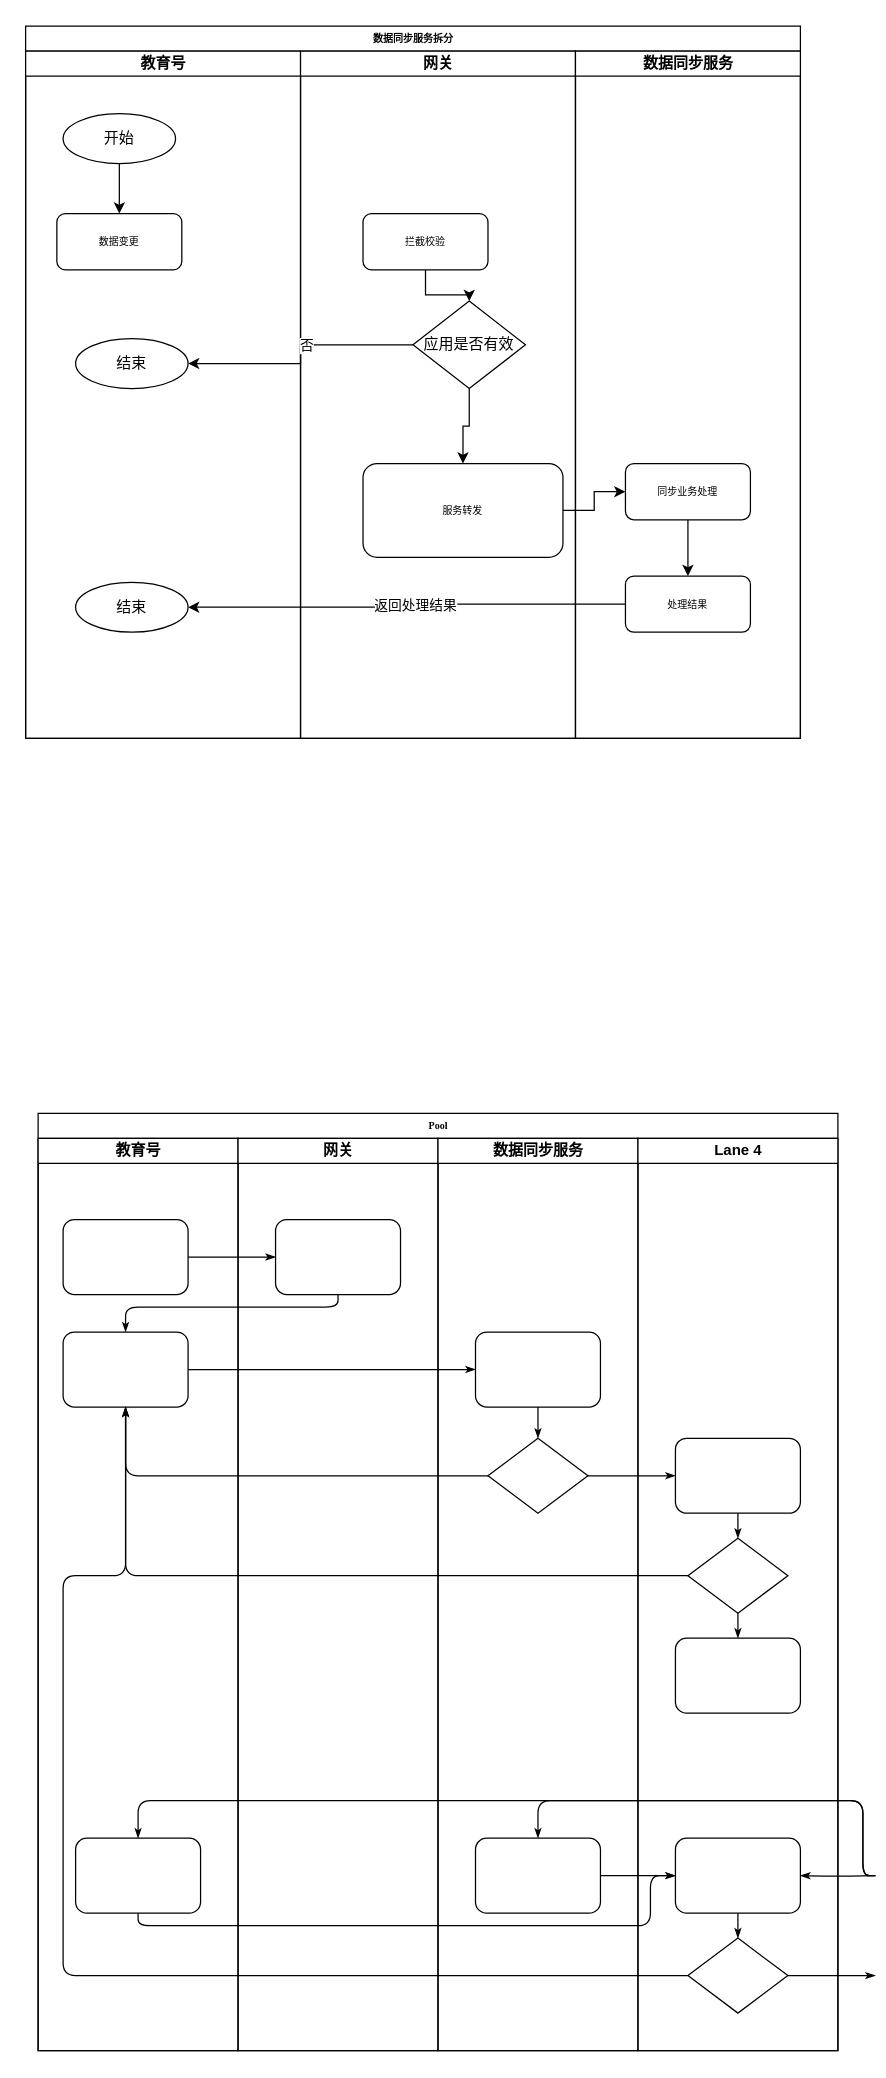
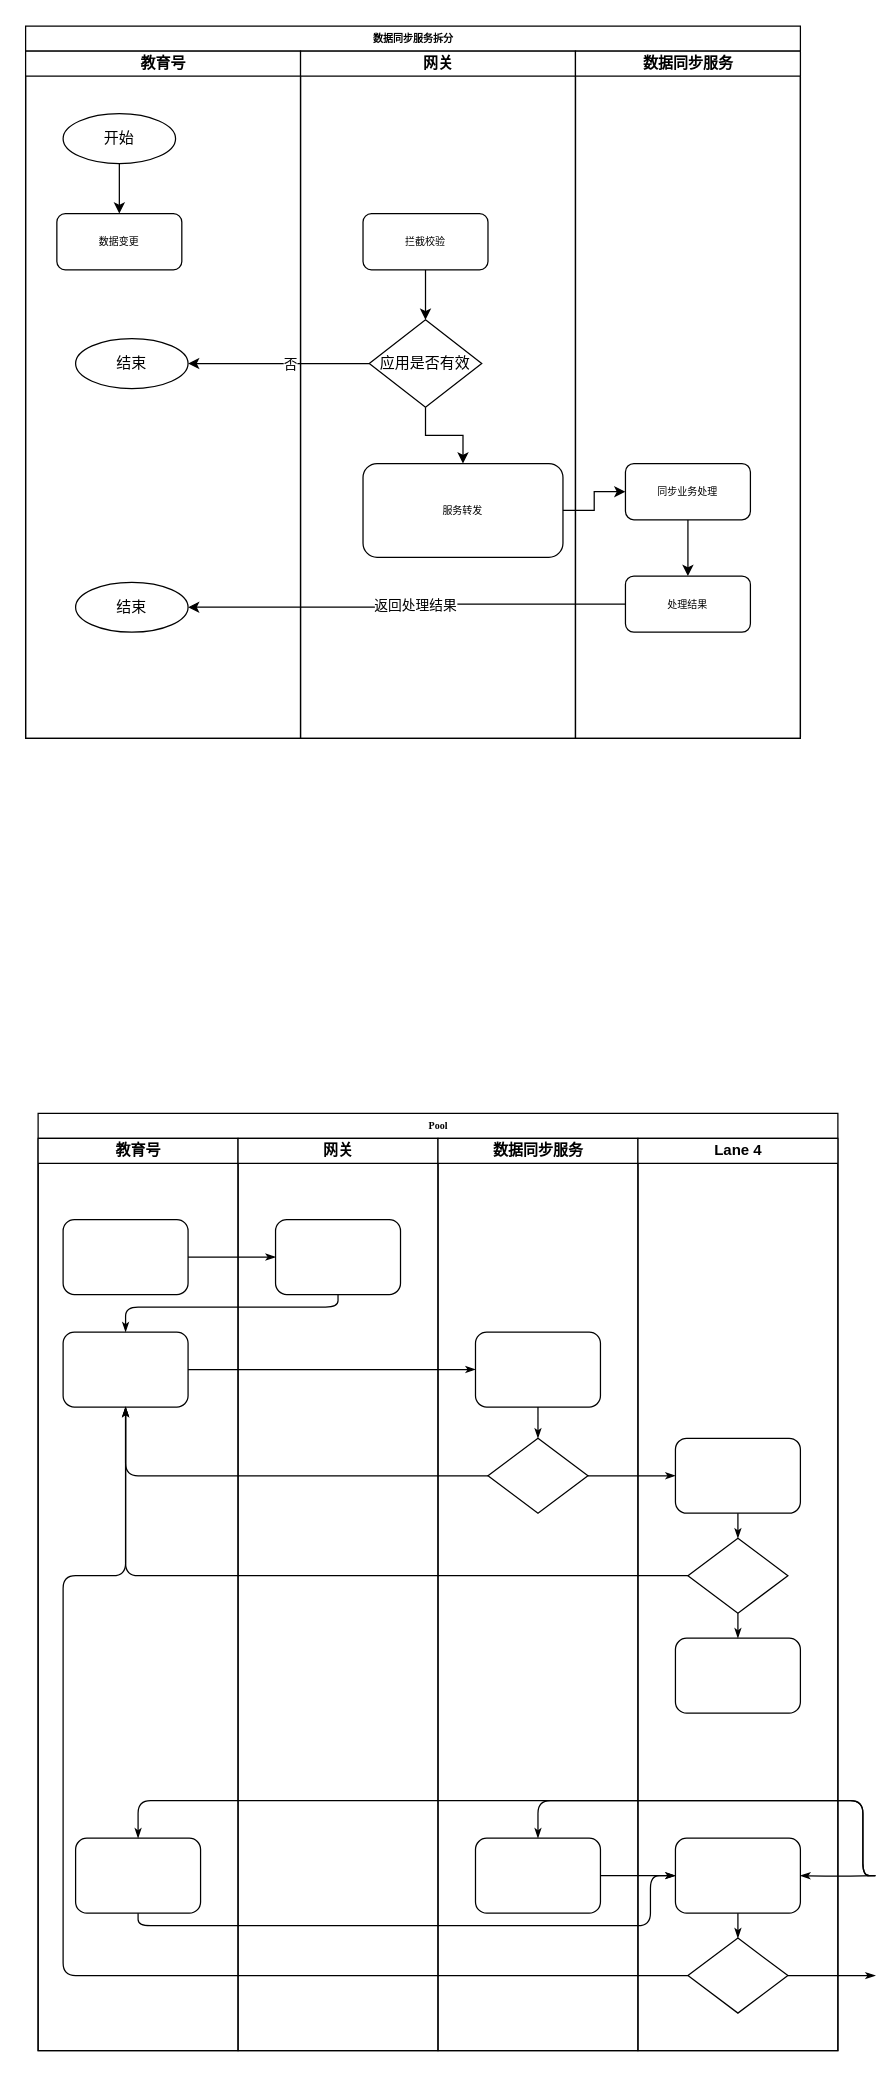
node "应用是否有效": moved (469, 344) -> (426, 363)
